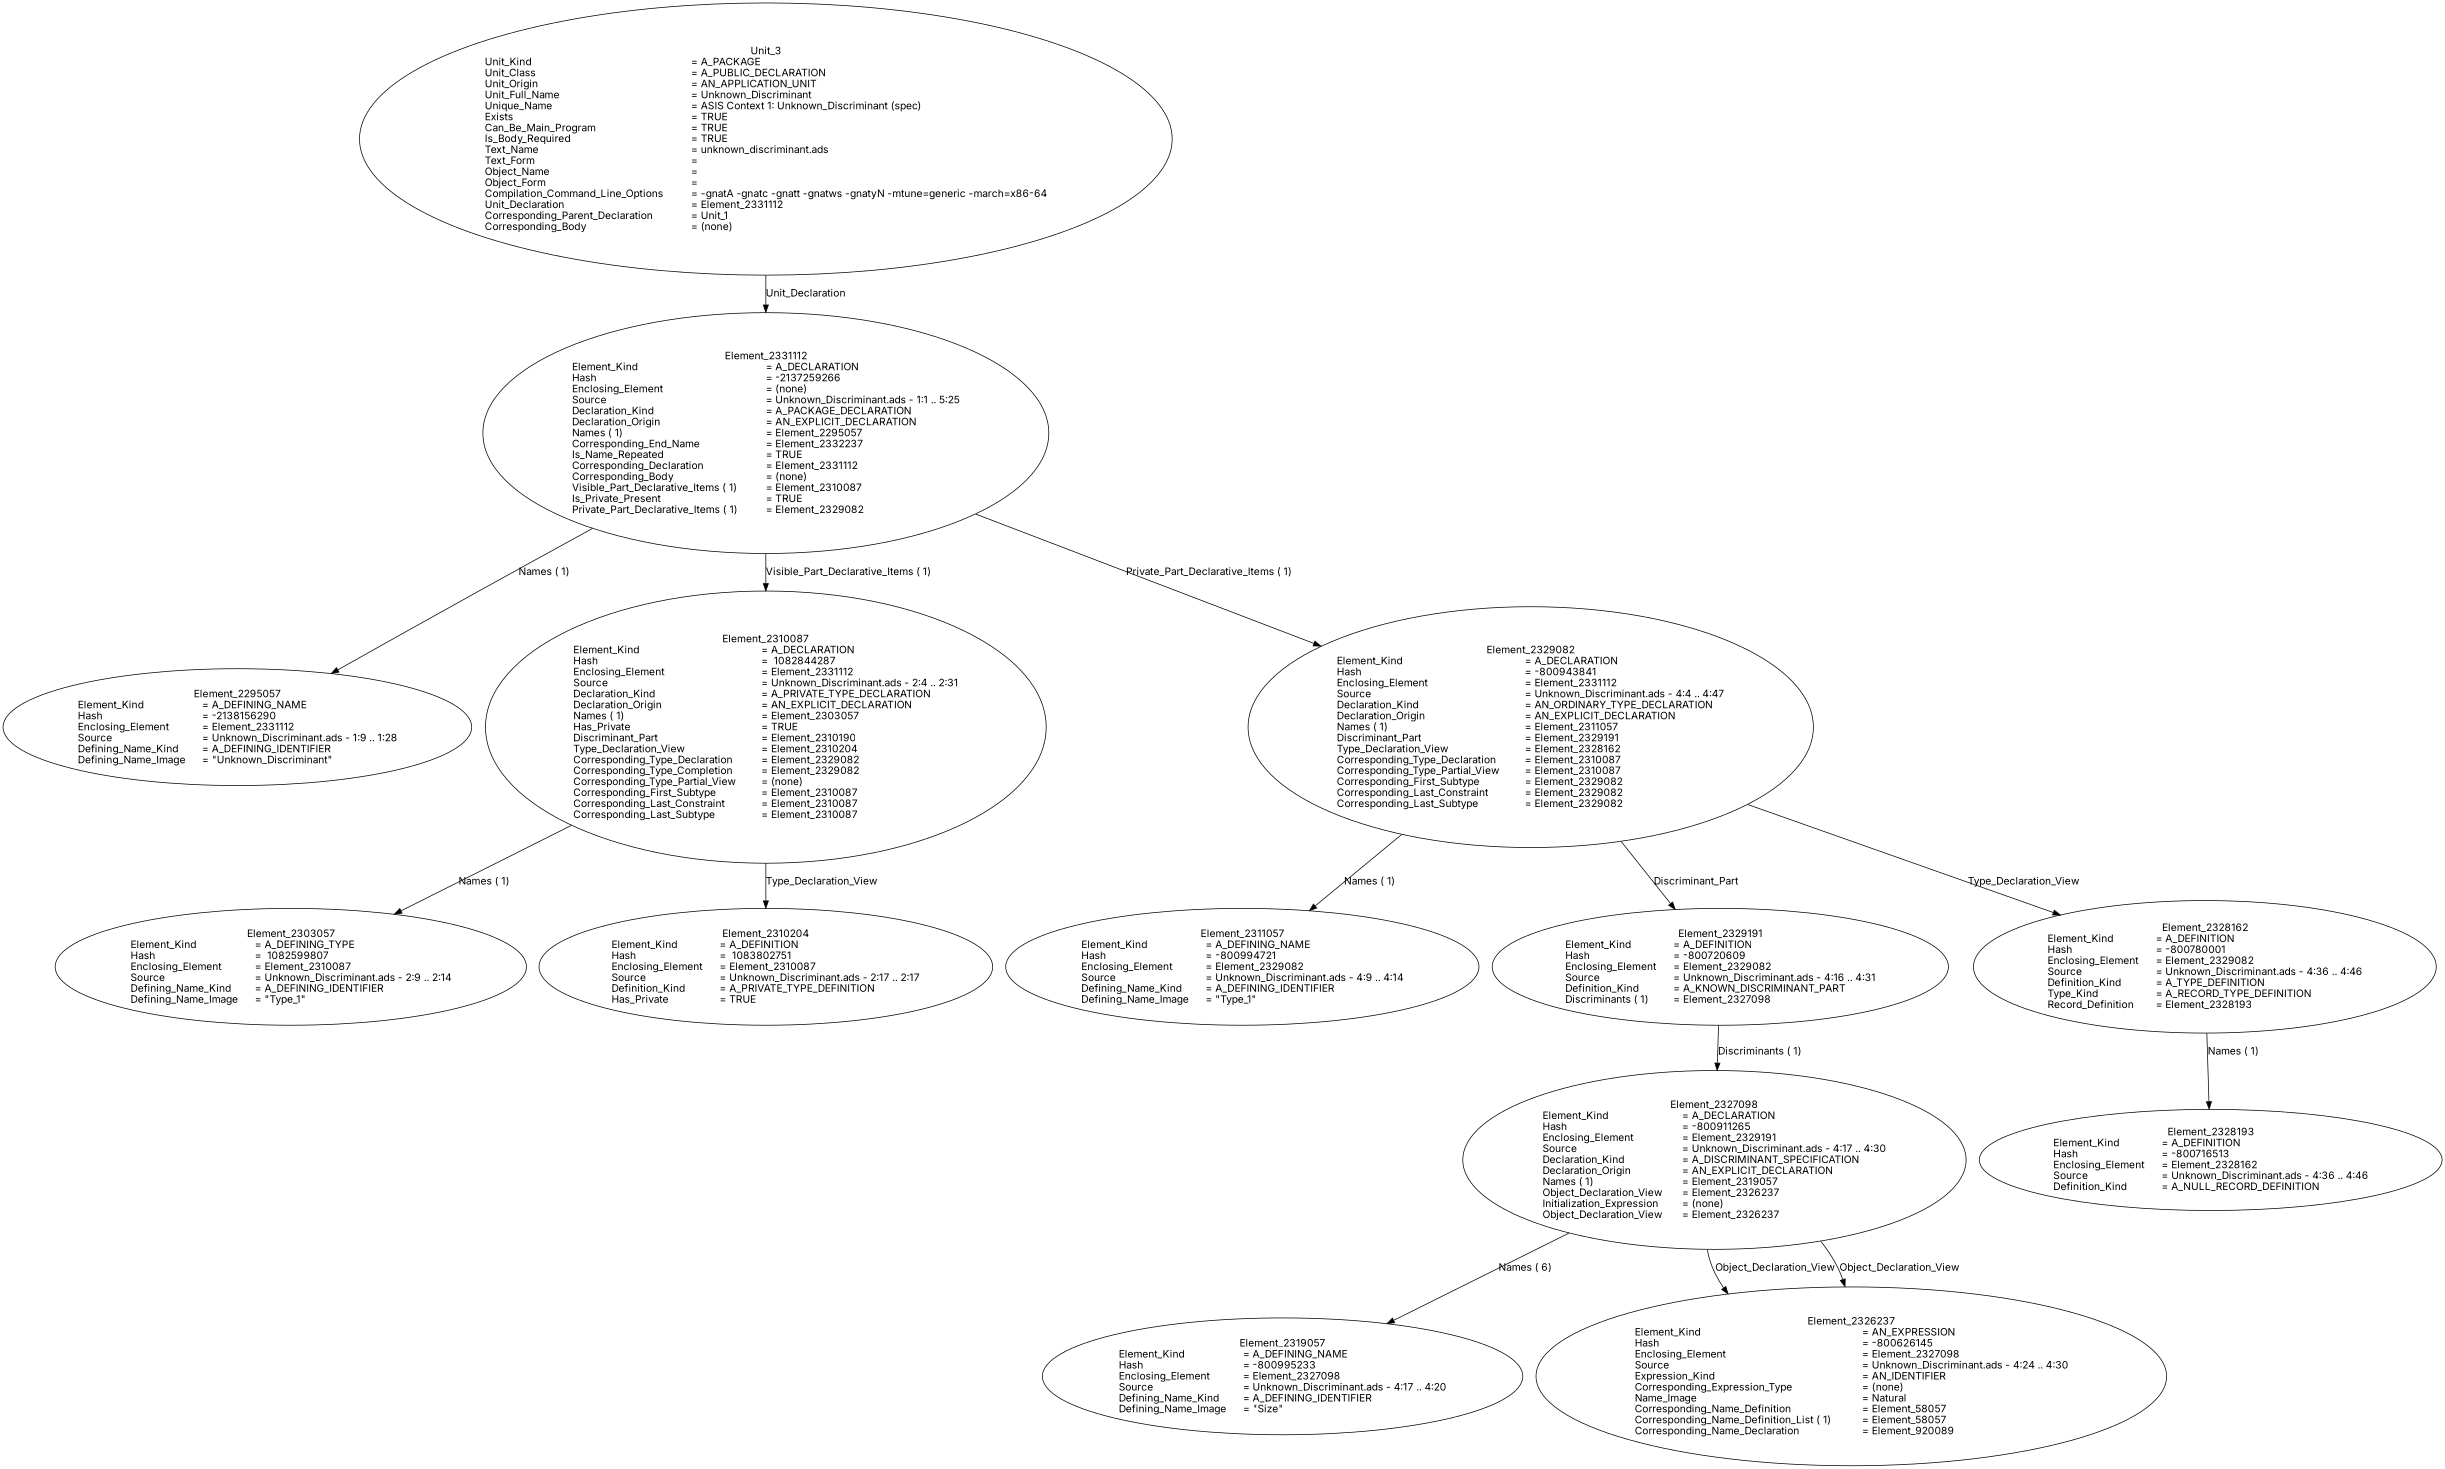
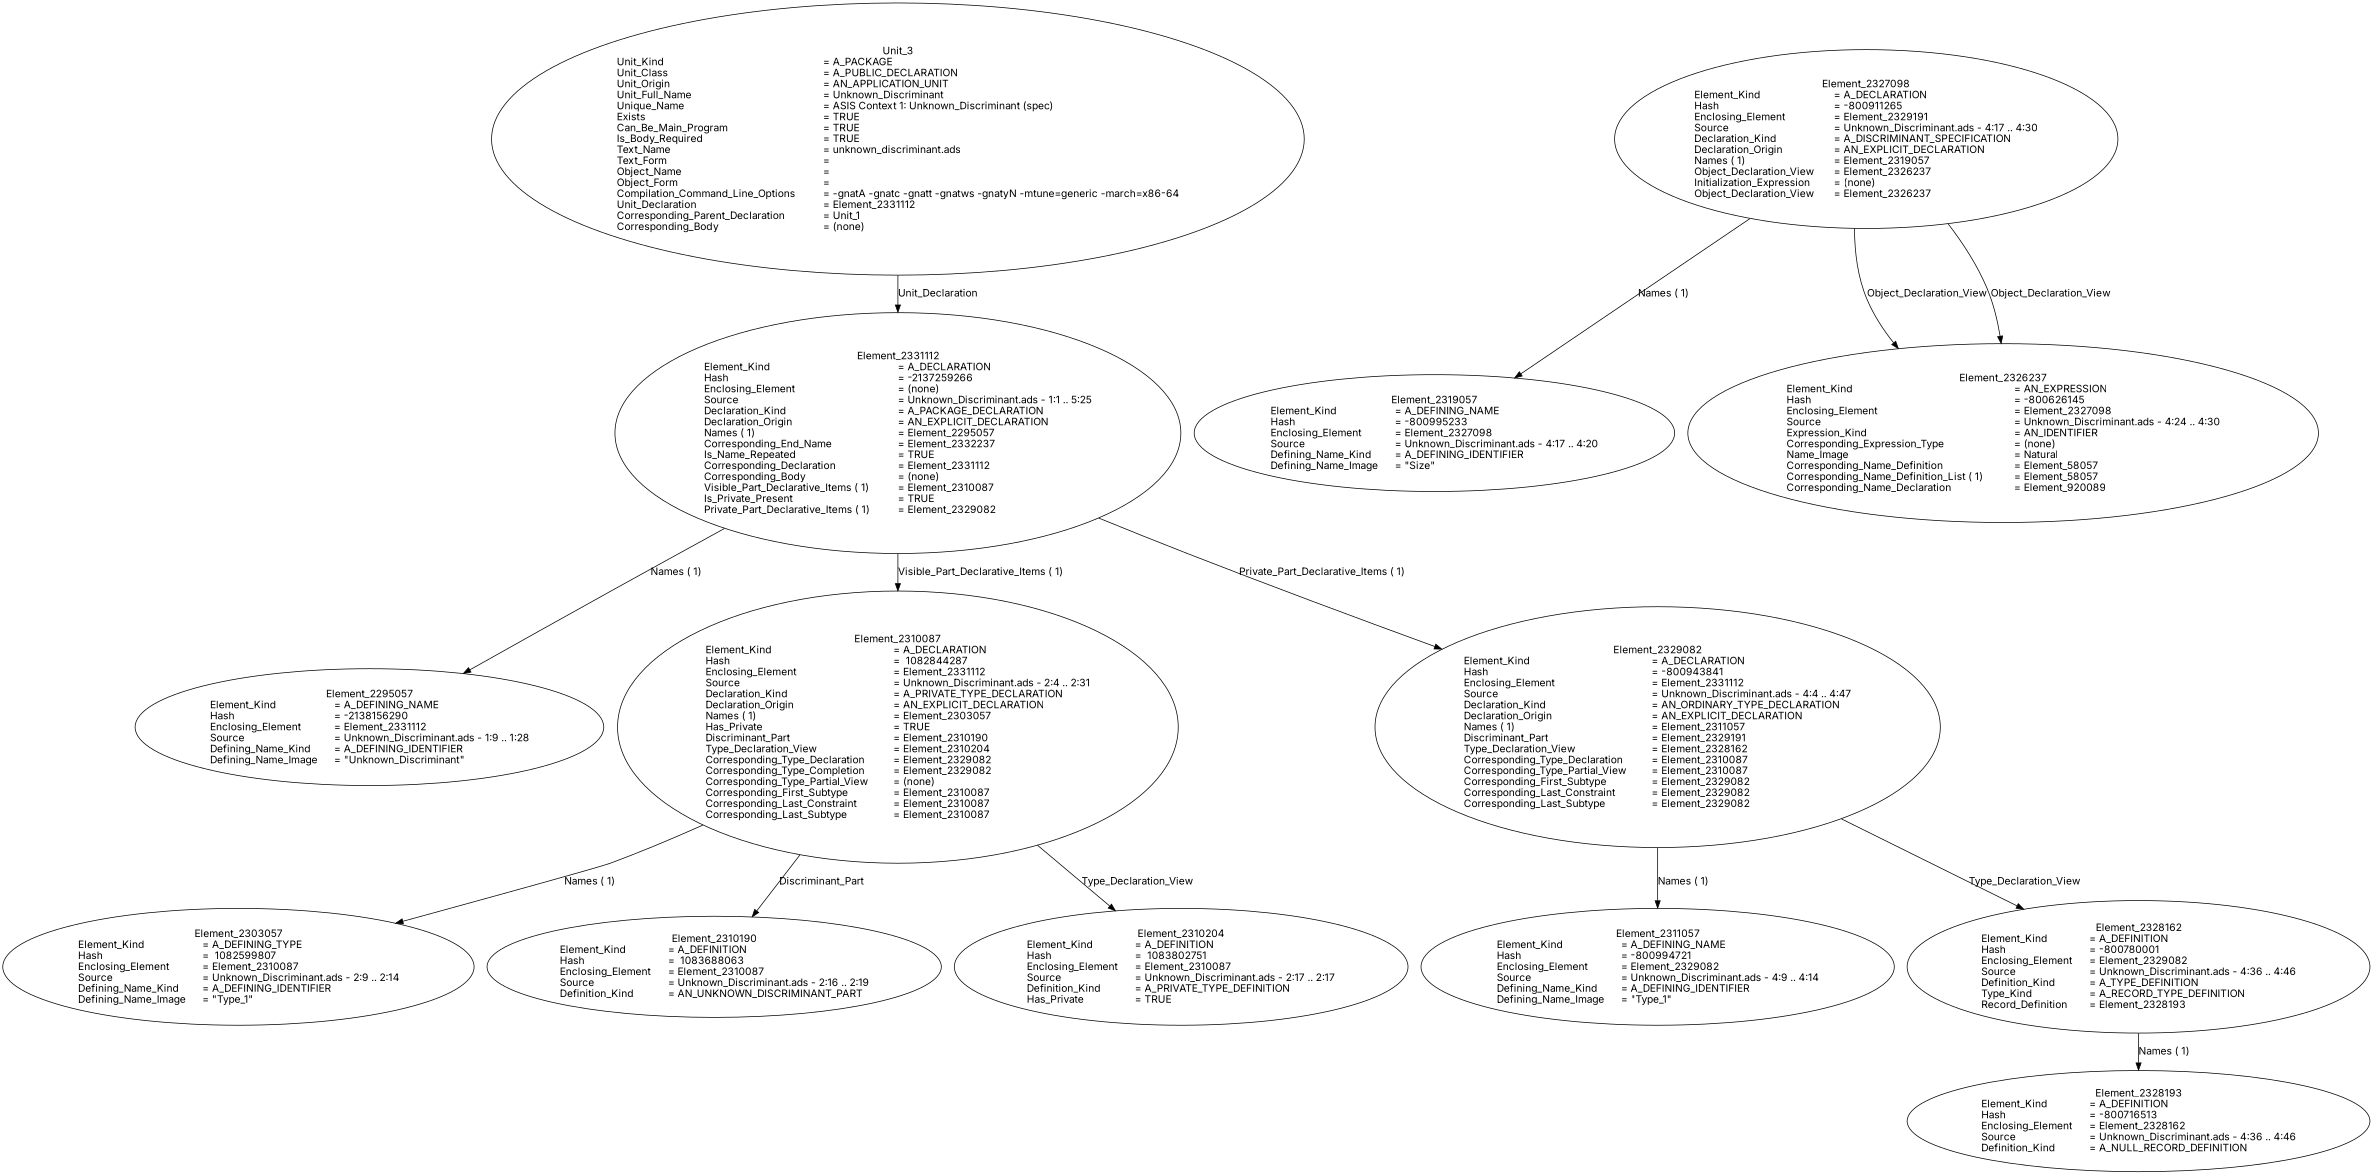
node "Element_2310190": added
node "Element_2329191": removed
edge "Element_2327098" -> "Element_2319057": label "Names ( 6)" -> "Names ( 1)"
